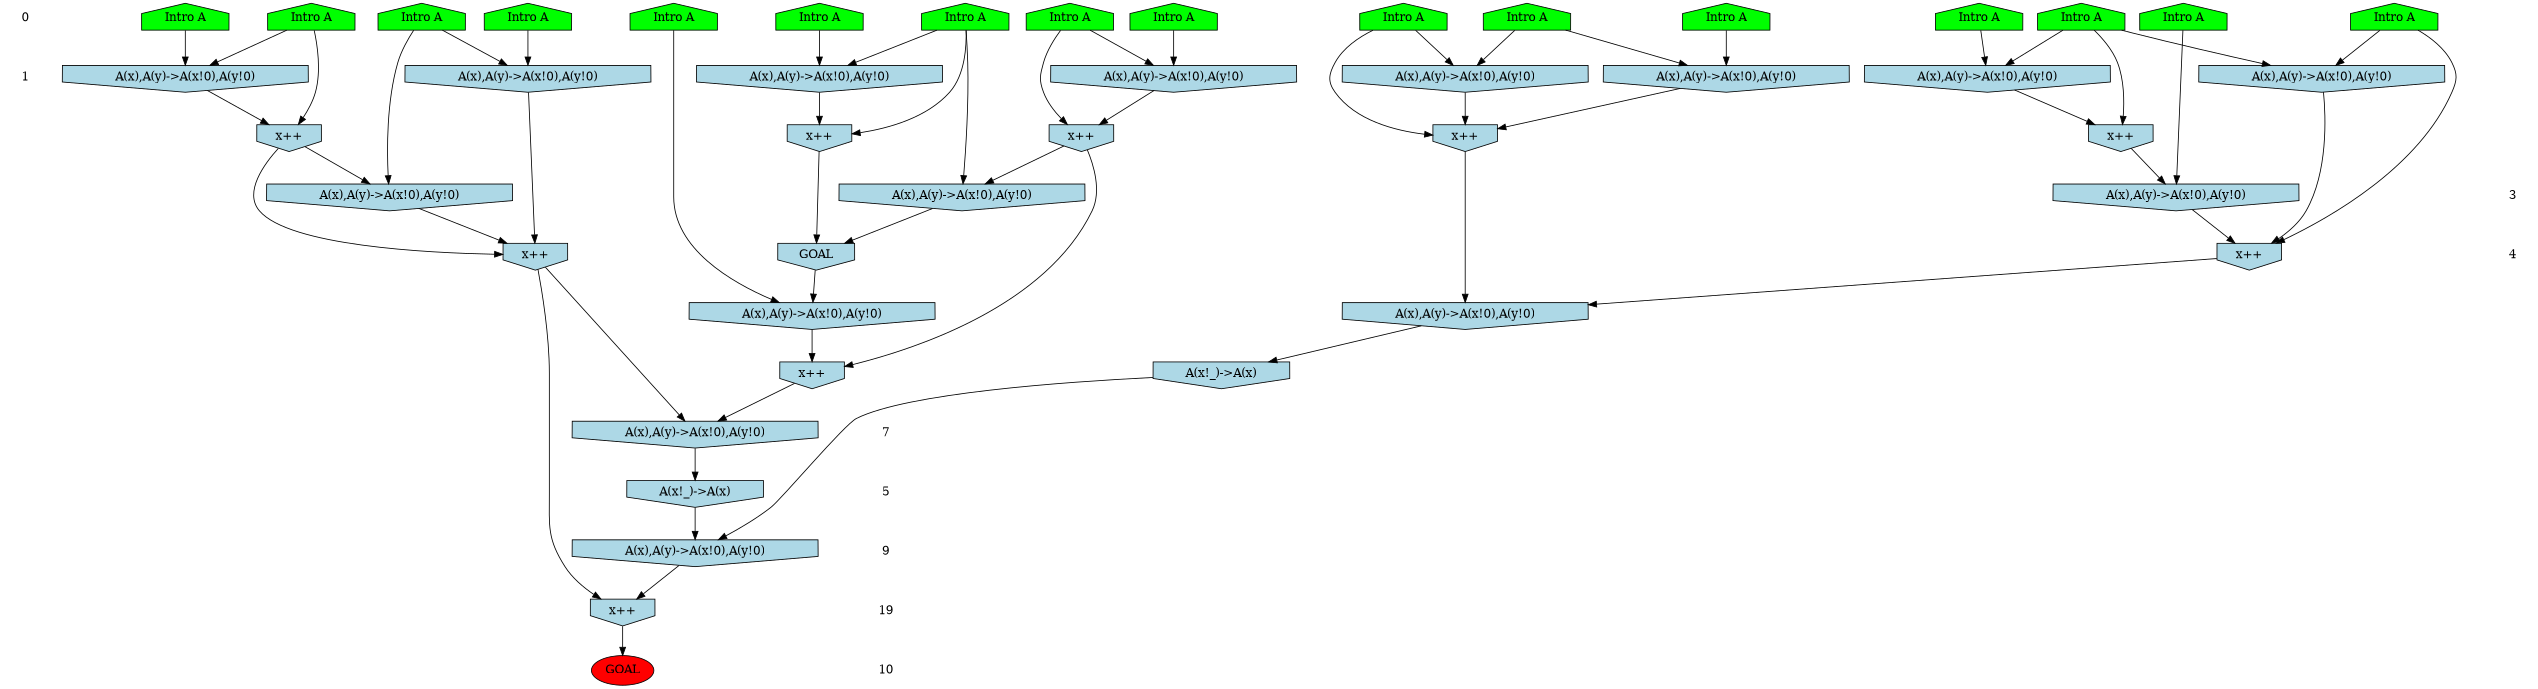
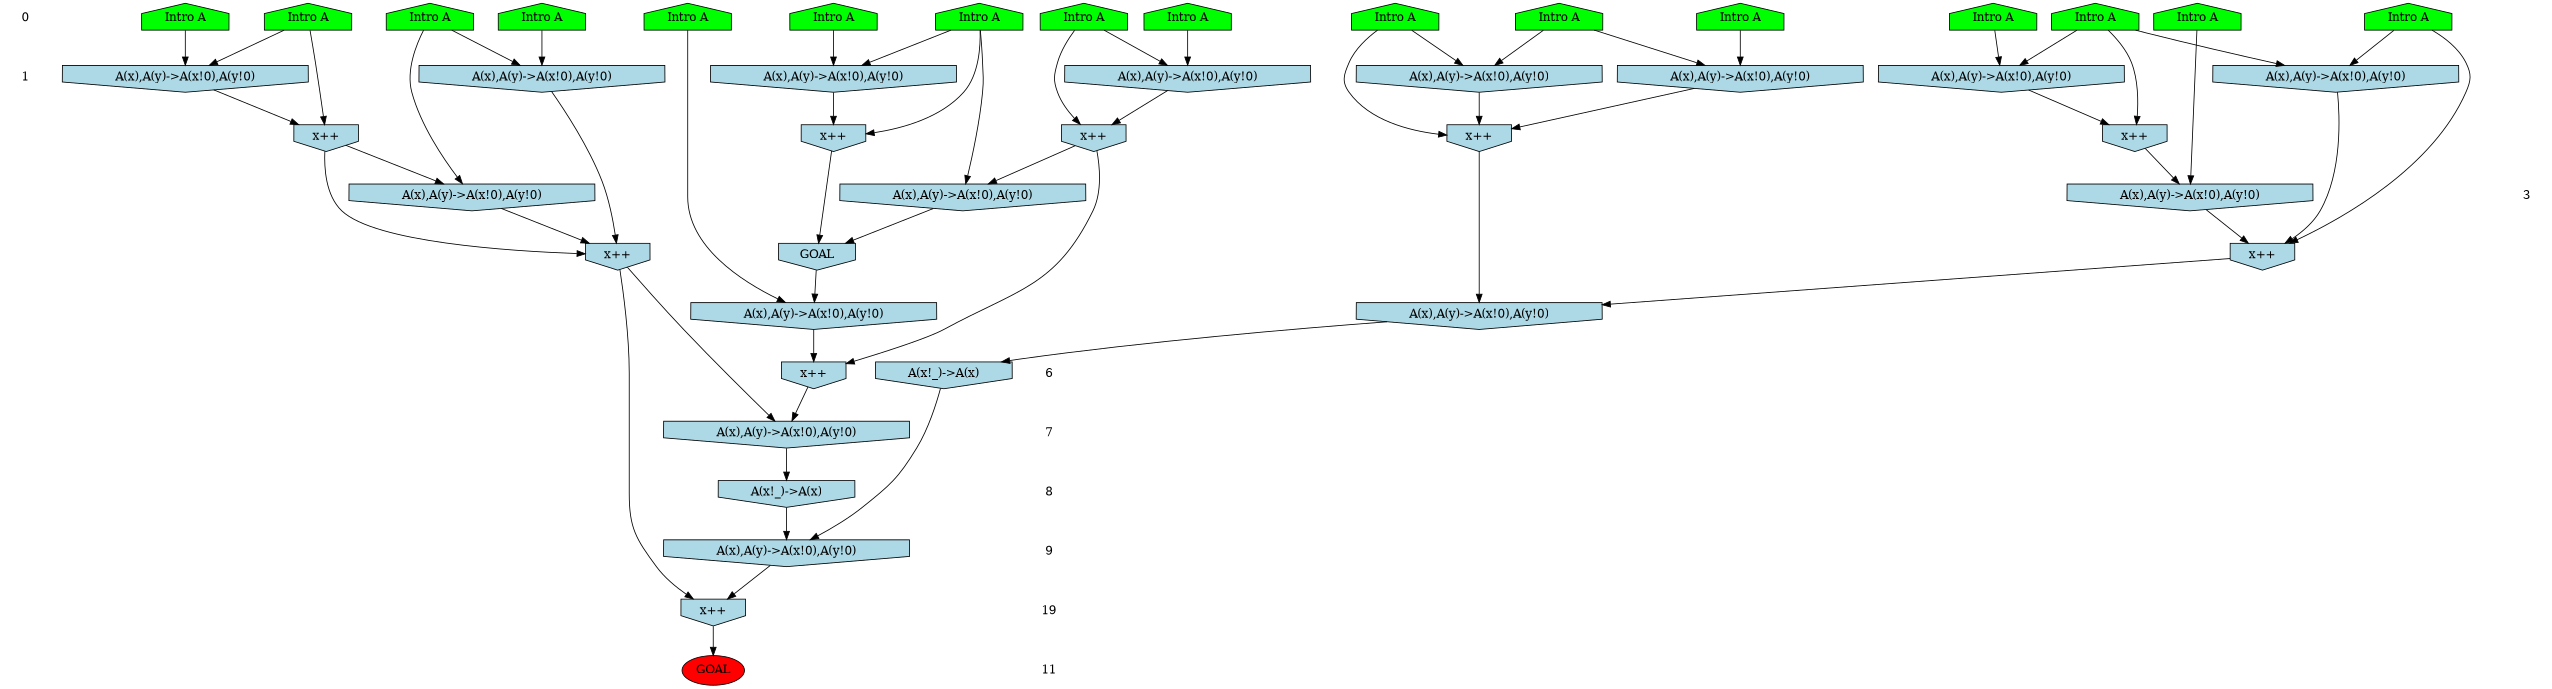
node "4": removed
node "6": added
node "5": label "5" -> "8"
node "10": label "10" -> "11"
